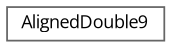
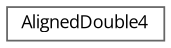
node "AlignedDouble9": label "AlignedDouble9" -> "AlignedDouble4"
